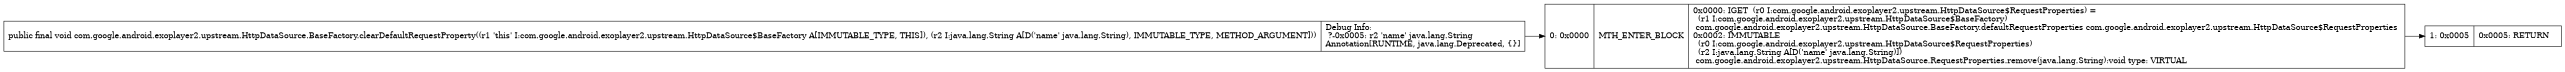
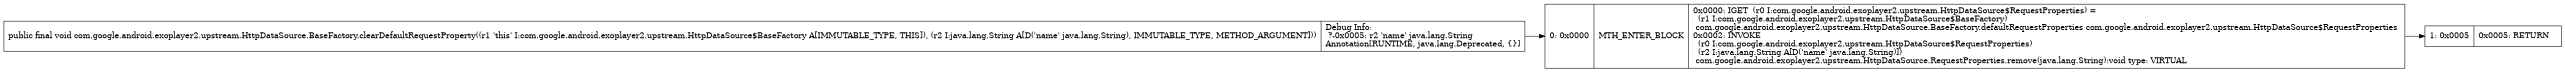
node "0: 0x0000": text "0x0002: IMMUTABLE" -> "0x0002: INVOKE"
